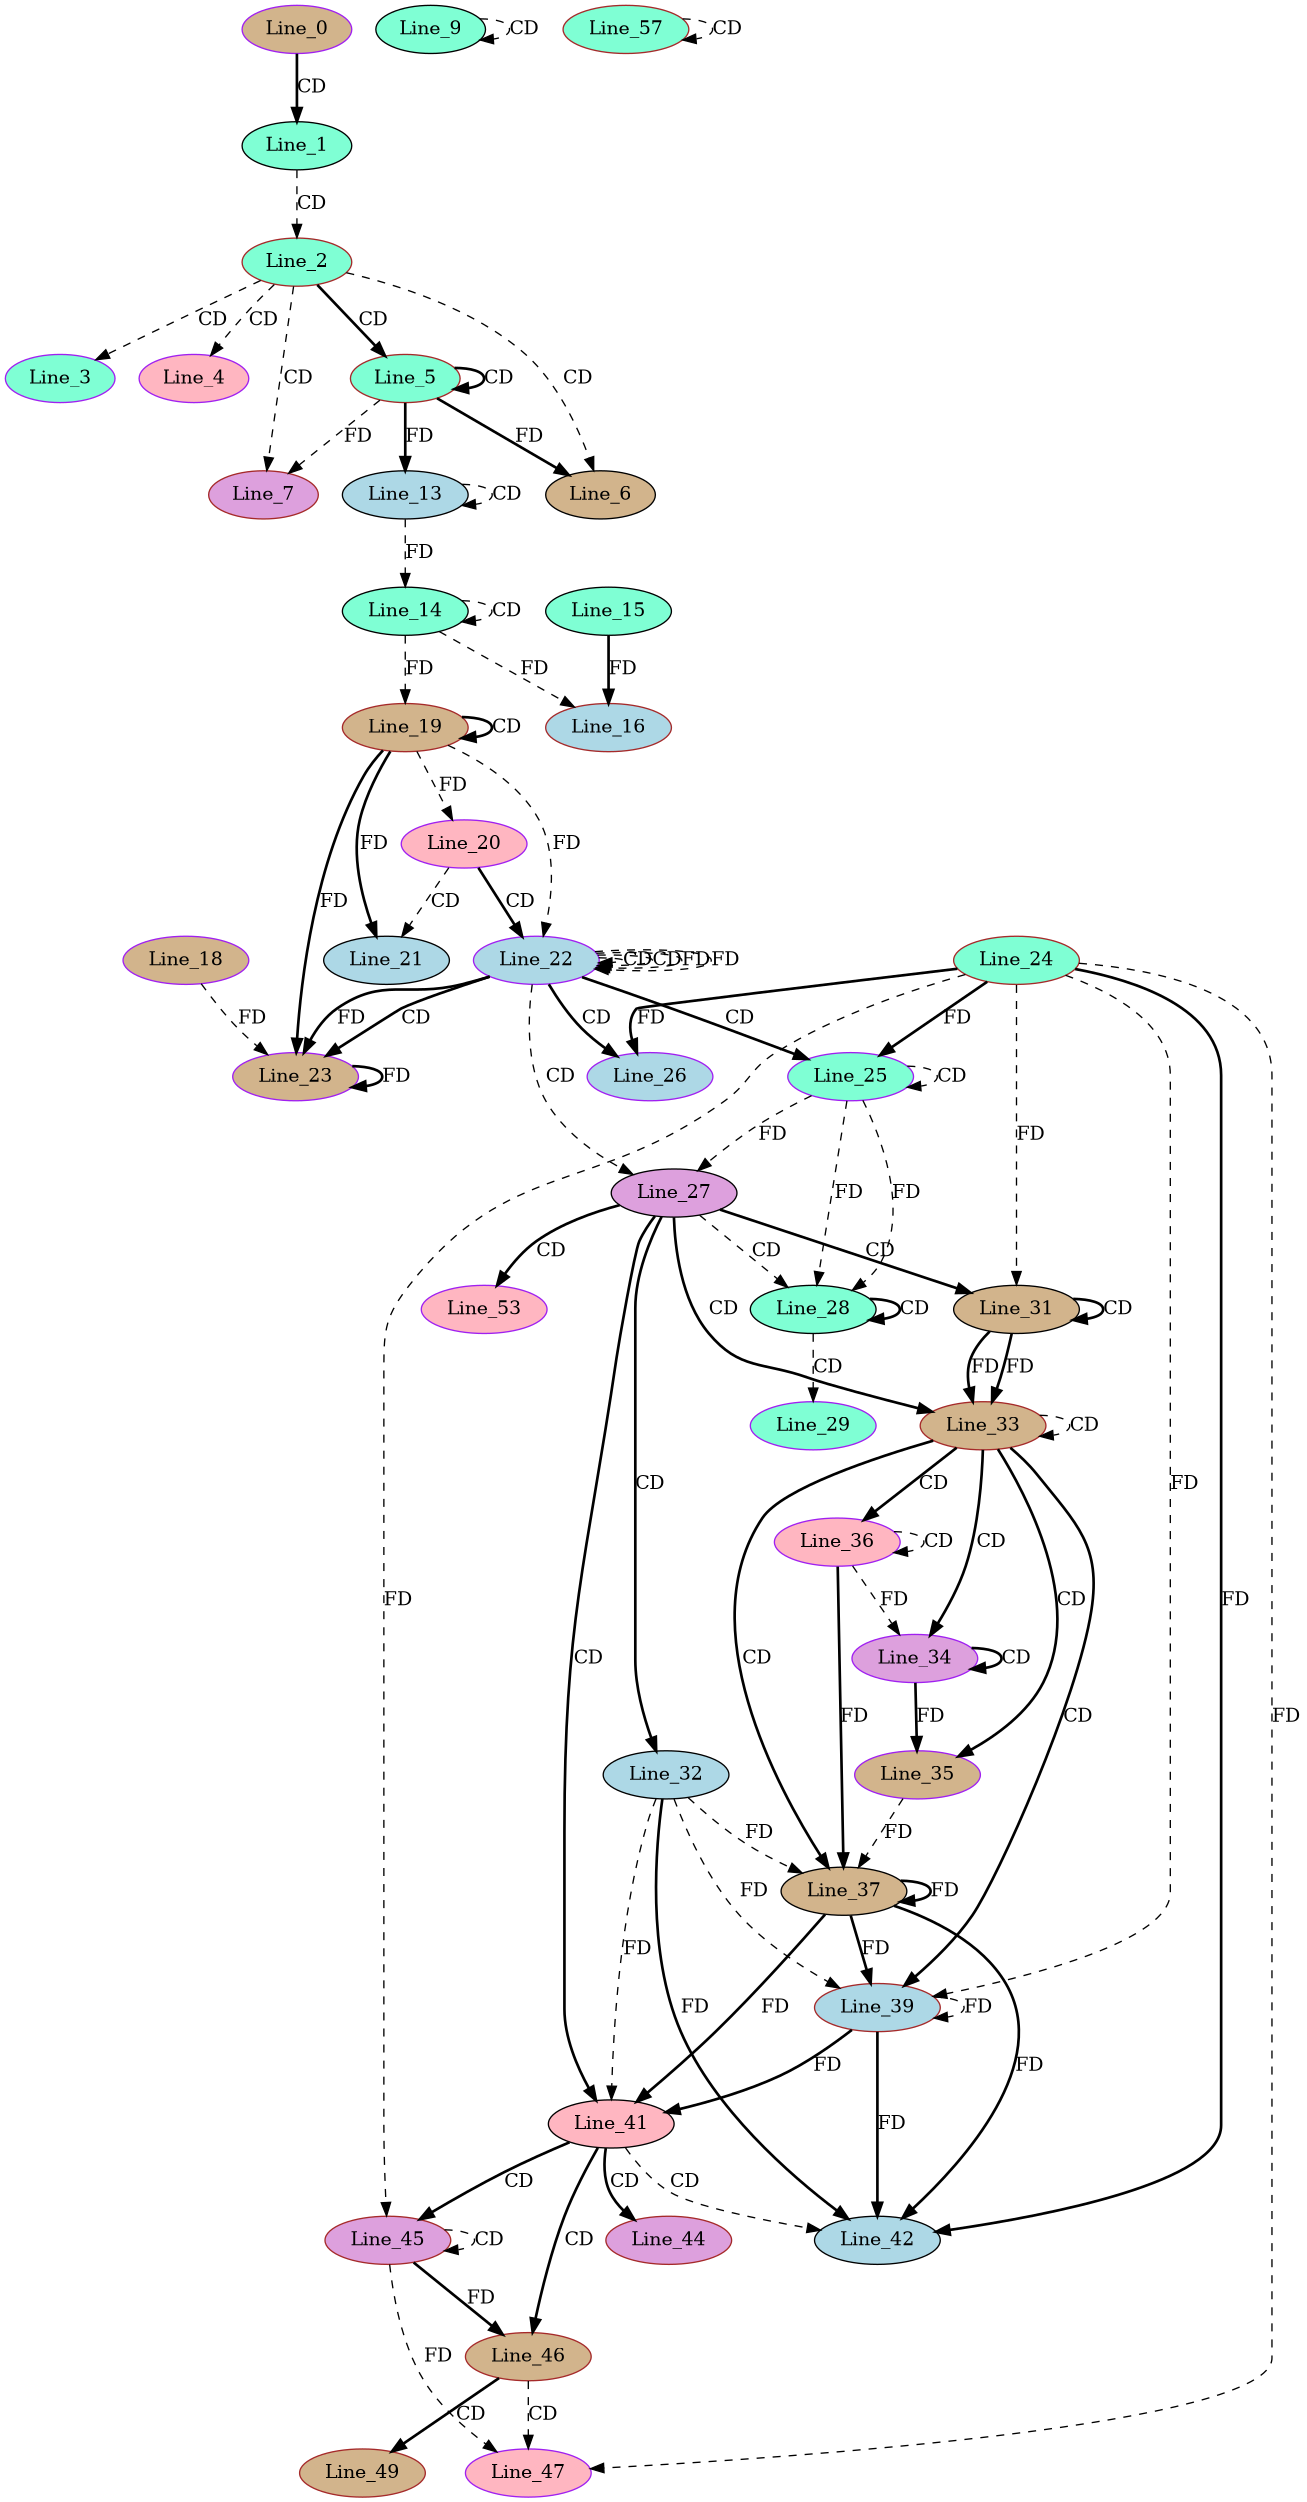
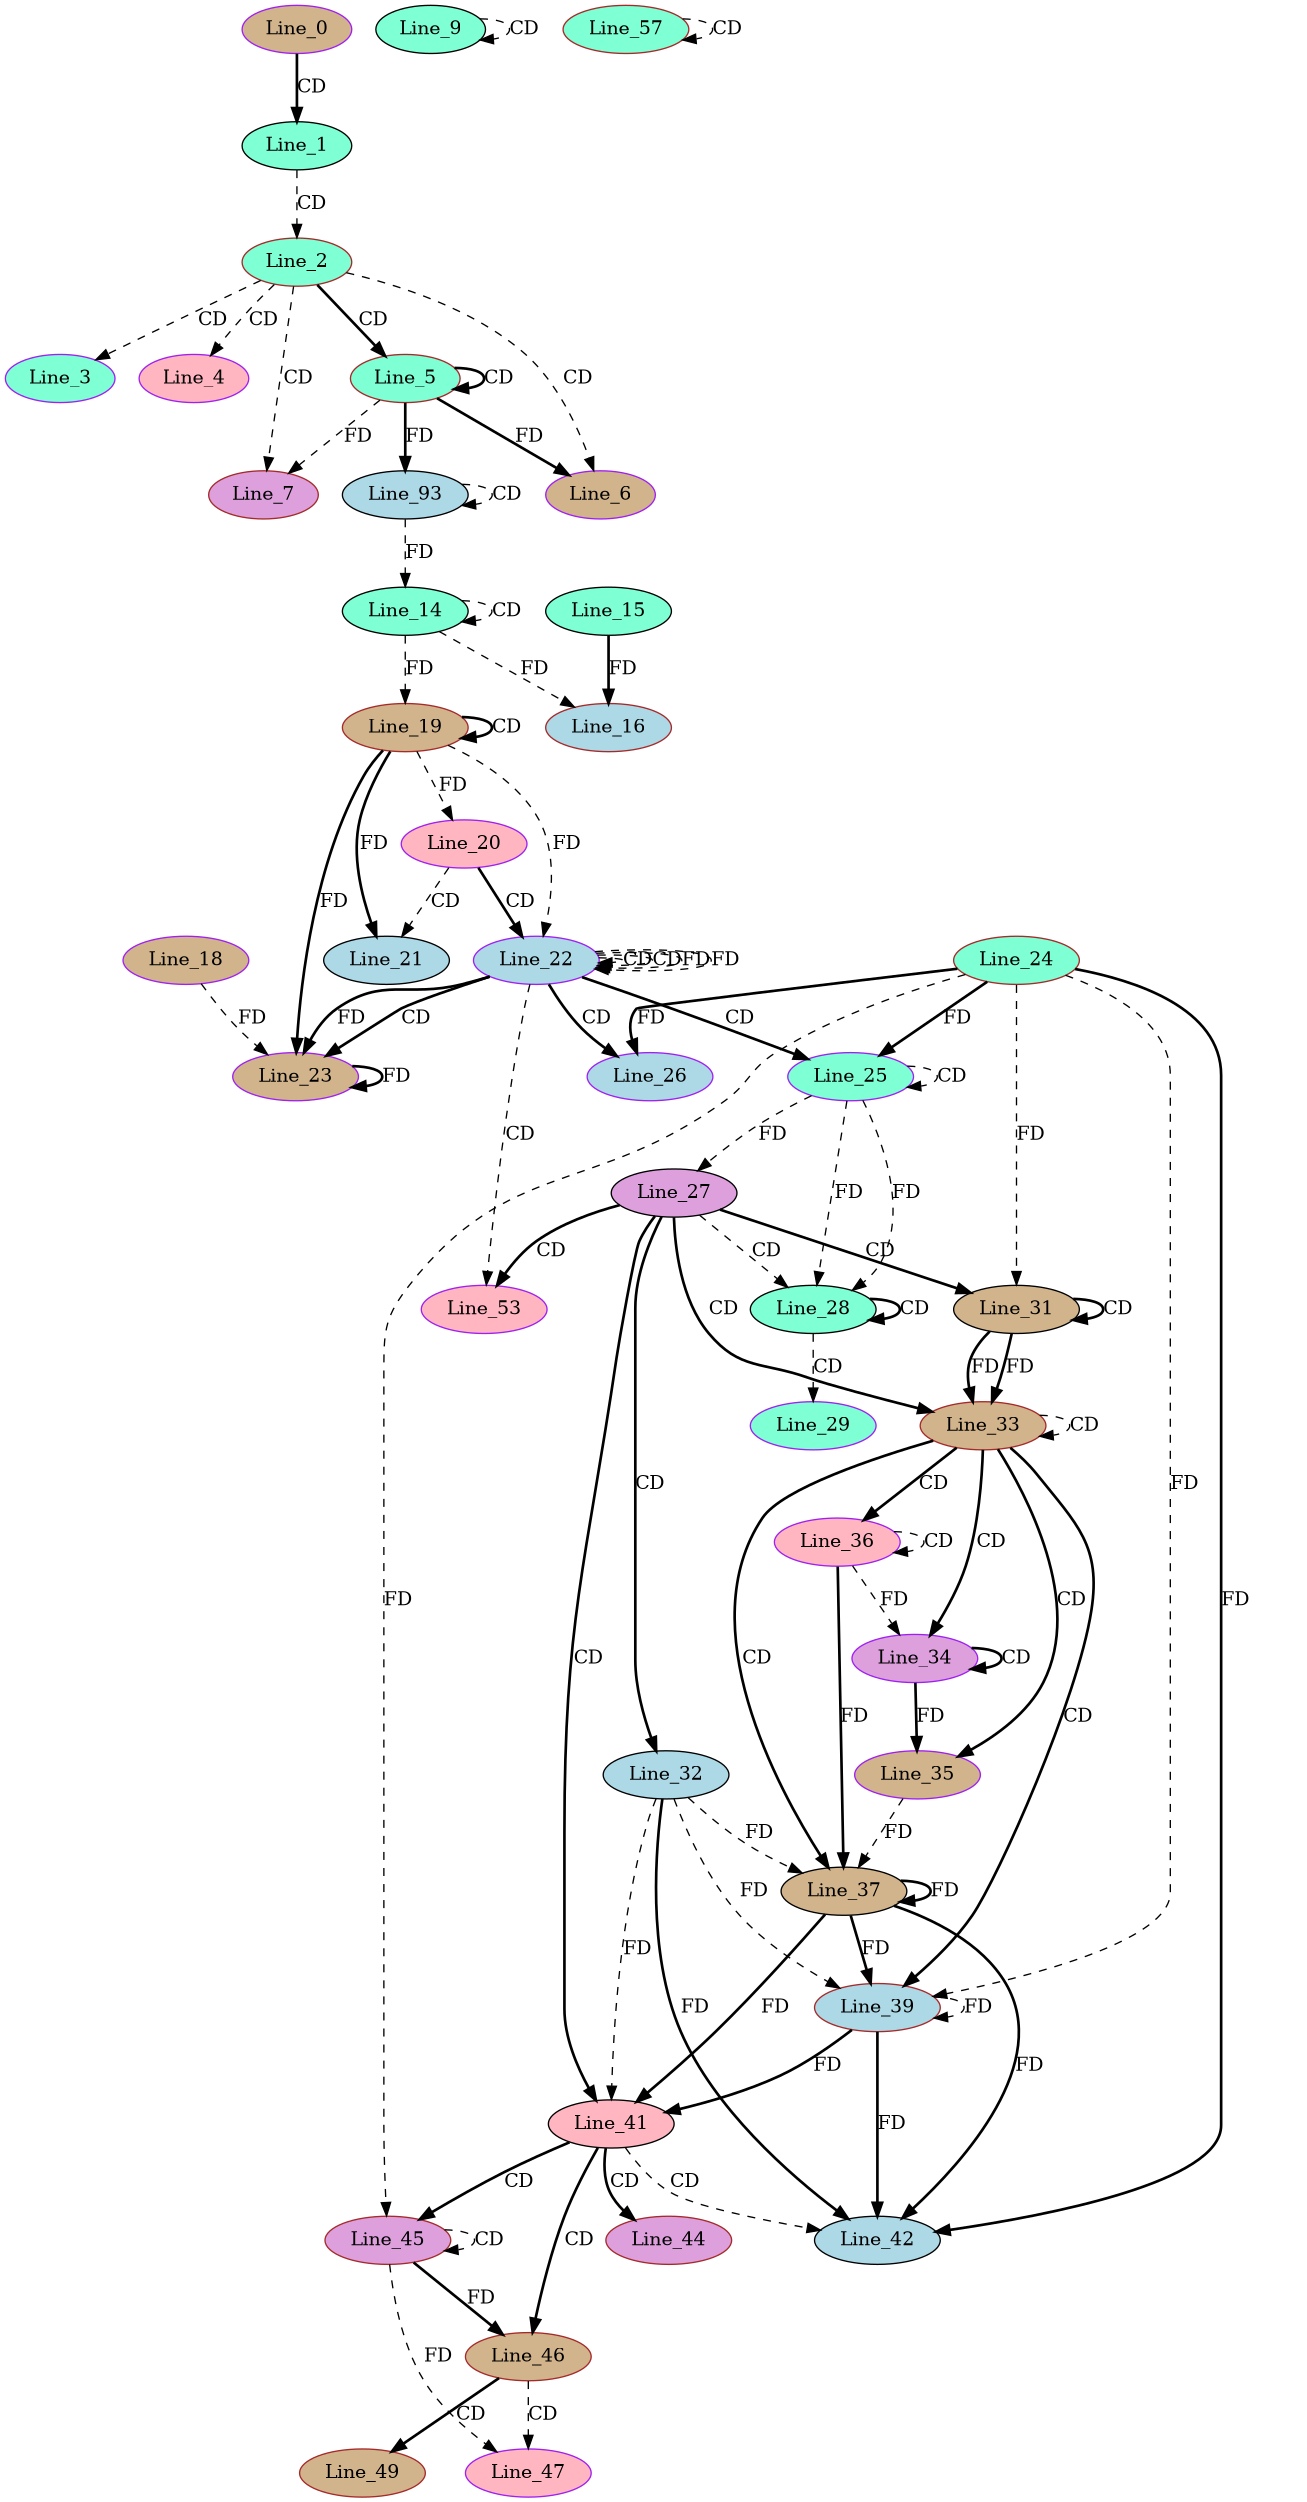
node "Line_13": label "Line_13" -> "Line_93"
node "Line_6": color black -> purple
edge "Line_22" -> "Line_27": now "Line_22" -> "Line_53"
edge "Line_24" -> "Line_47": removed, label "FD"
